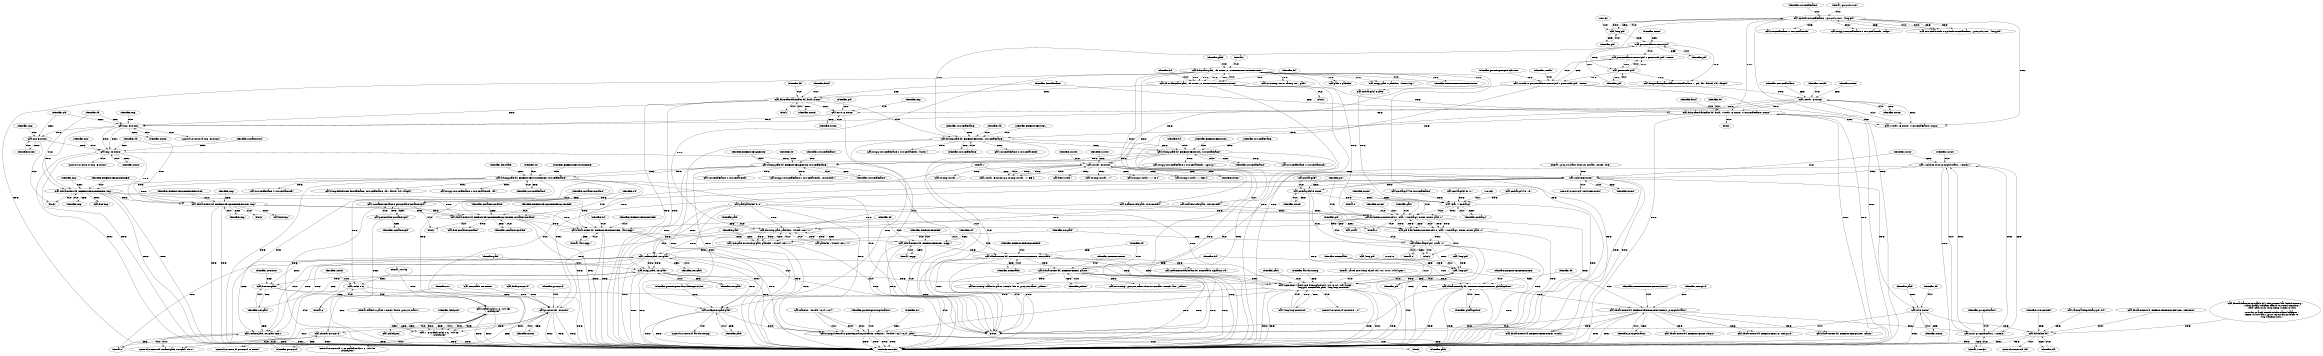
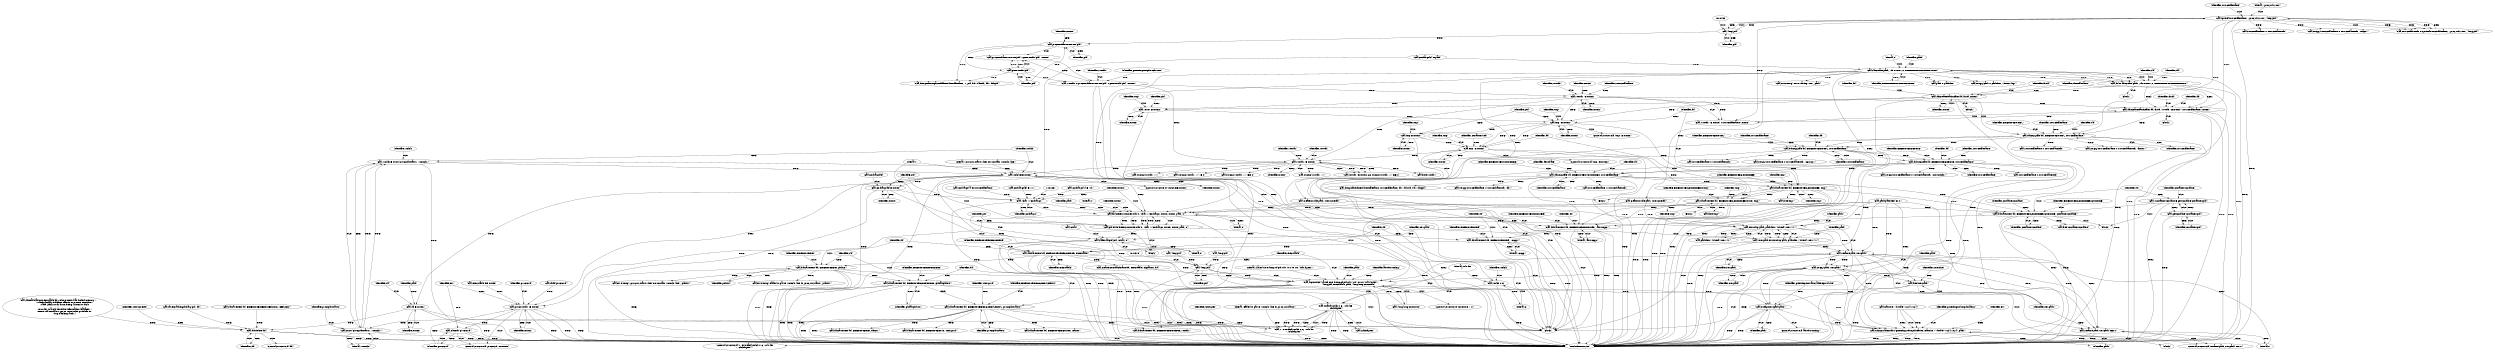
edge "(Call,dd_create(path, /*fs owner*/0, DEFAULT_DUMP_DIR_MODE))" -> "(Call,cmd_args[2] = path)": reversed
edge "(Call,dd_copy_file(dd, FILENAME_MOUNTINFO, source_filename))" -> "(Call,dd_save_text(dd, FILENAME_CONTAINER_UUID, tmp))": removed, label "DDG:"
edge "(Identifier,container_pid)" -> "(Call,get_cmdline(container_pid))": added, label "AST:"
node "(Call,dd_save_notify(dd, FILENAME_GLOBAL_PID, global_pid_str))": label "(Call,dd_save_notify(dd, FILENAME_GLOBAL_PID, global_pid_str))" -> "(Call,dd_save_text(dd, FILENAME_GLOBAL_PID, global_pid_str))"
